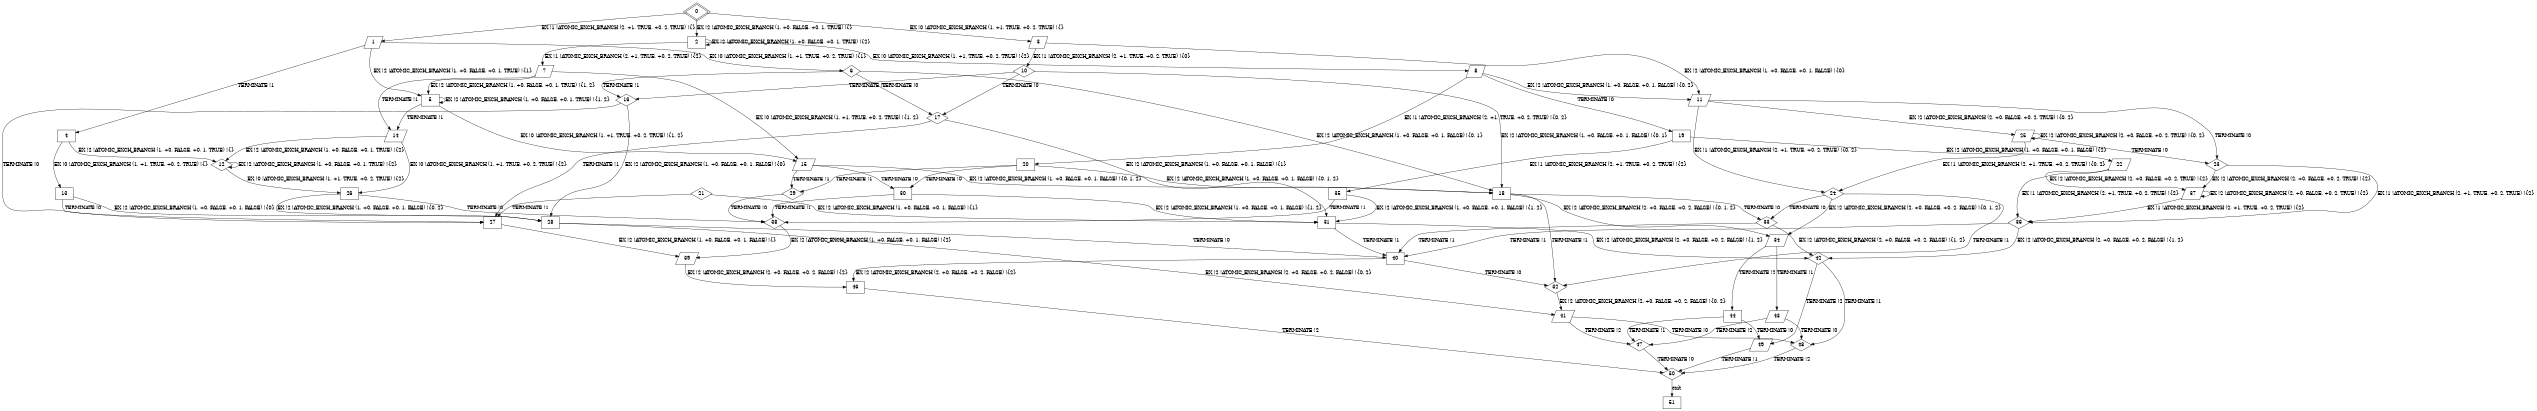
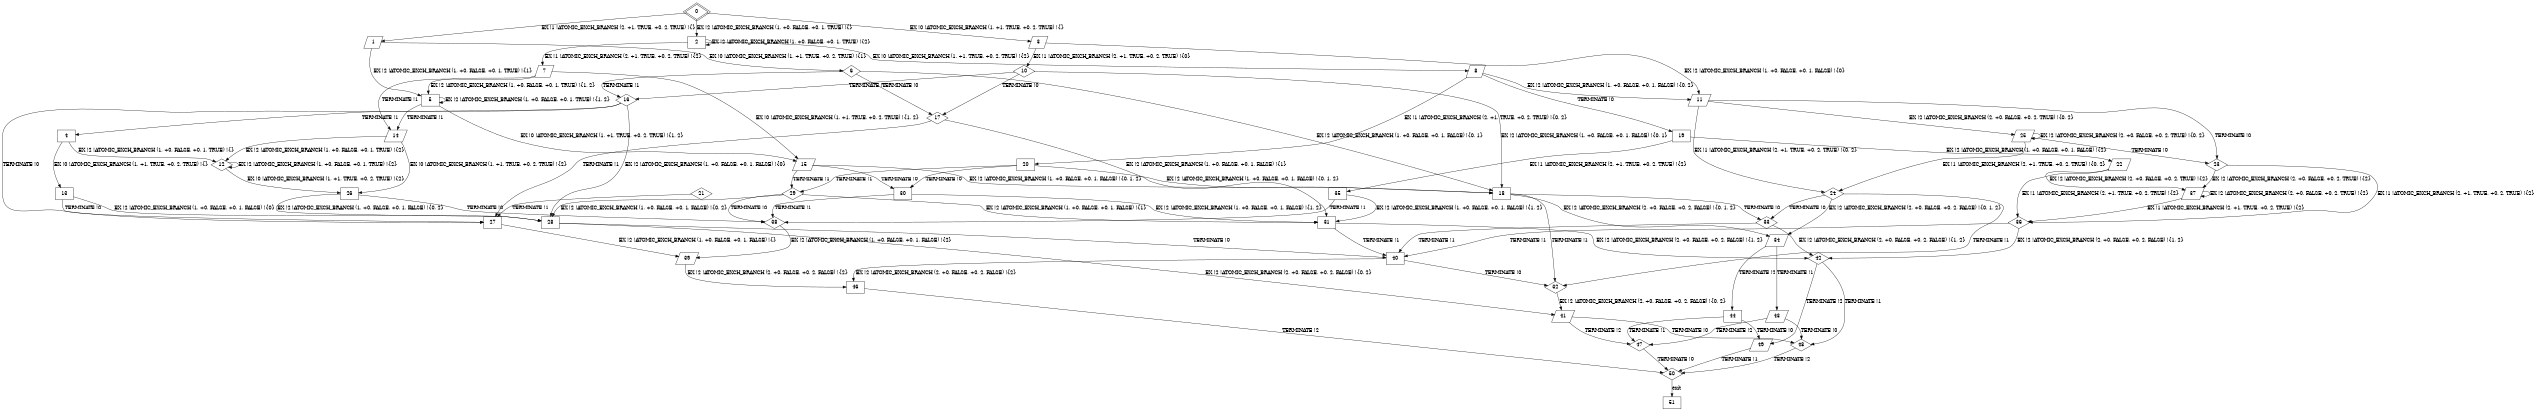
edge "1" -> "4": now "16" -> "4"
edge "29" -> "28": added, label "EX !2 !ATOMIC_EXCH_BRANCH (1, +0, FALSE, +0, 1, FALSE) !{0, 2}"
edge "21" -> "31": now "29" -> "31"
